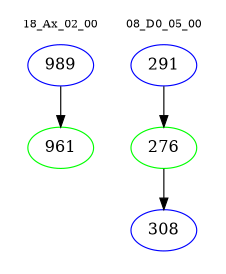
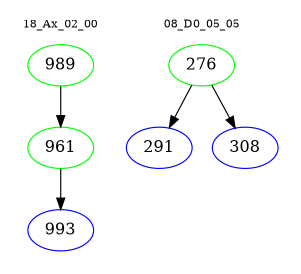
cluster "08_D0_05_00": label "08_D0_05_00" -> "08_D0_05_05"
node "989": color blue -> green
edge "291" -> "276": reversed
node "993": added
